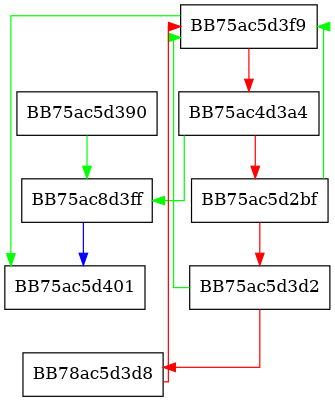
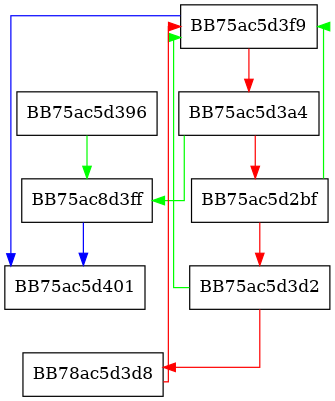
edge "BB75ac5d3f9" -> "BB75ac5d401": color green -> blue
node "BB75ac5d390": label "BB75ac5d390" -> "BB75ac5d396"
node "BB75ac4d3a4": label "BB75ac4d3a4" -> "BB75ac5d3a4"
